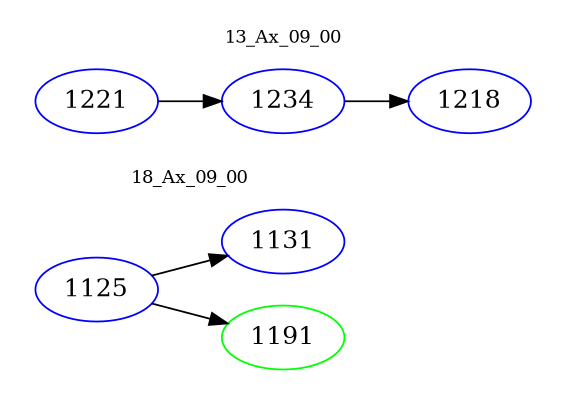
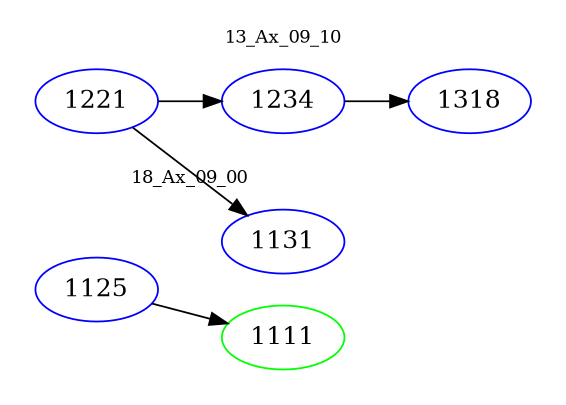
cluster "13_Ax_09_00": label "13_Ax_09_00" -> "13_Ax_09_10"
node "1218": label "1218" -> "1318"
edge "1125" -> "1131": now "1221" -> "1131"
node "1191": label "1191" -> "1111"
